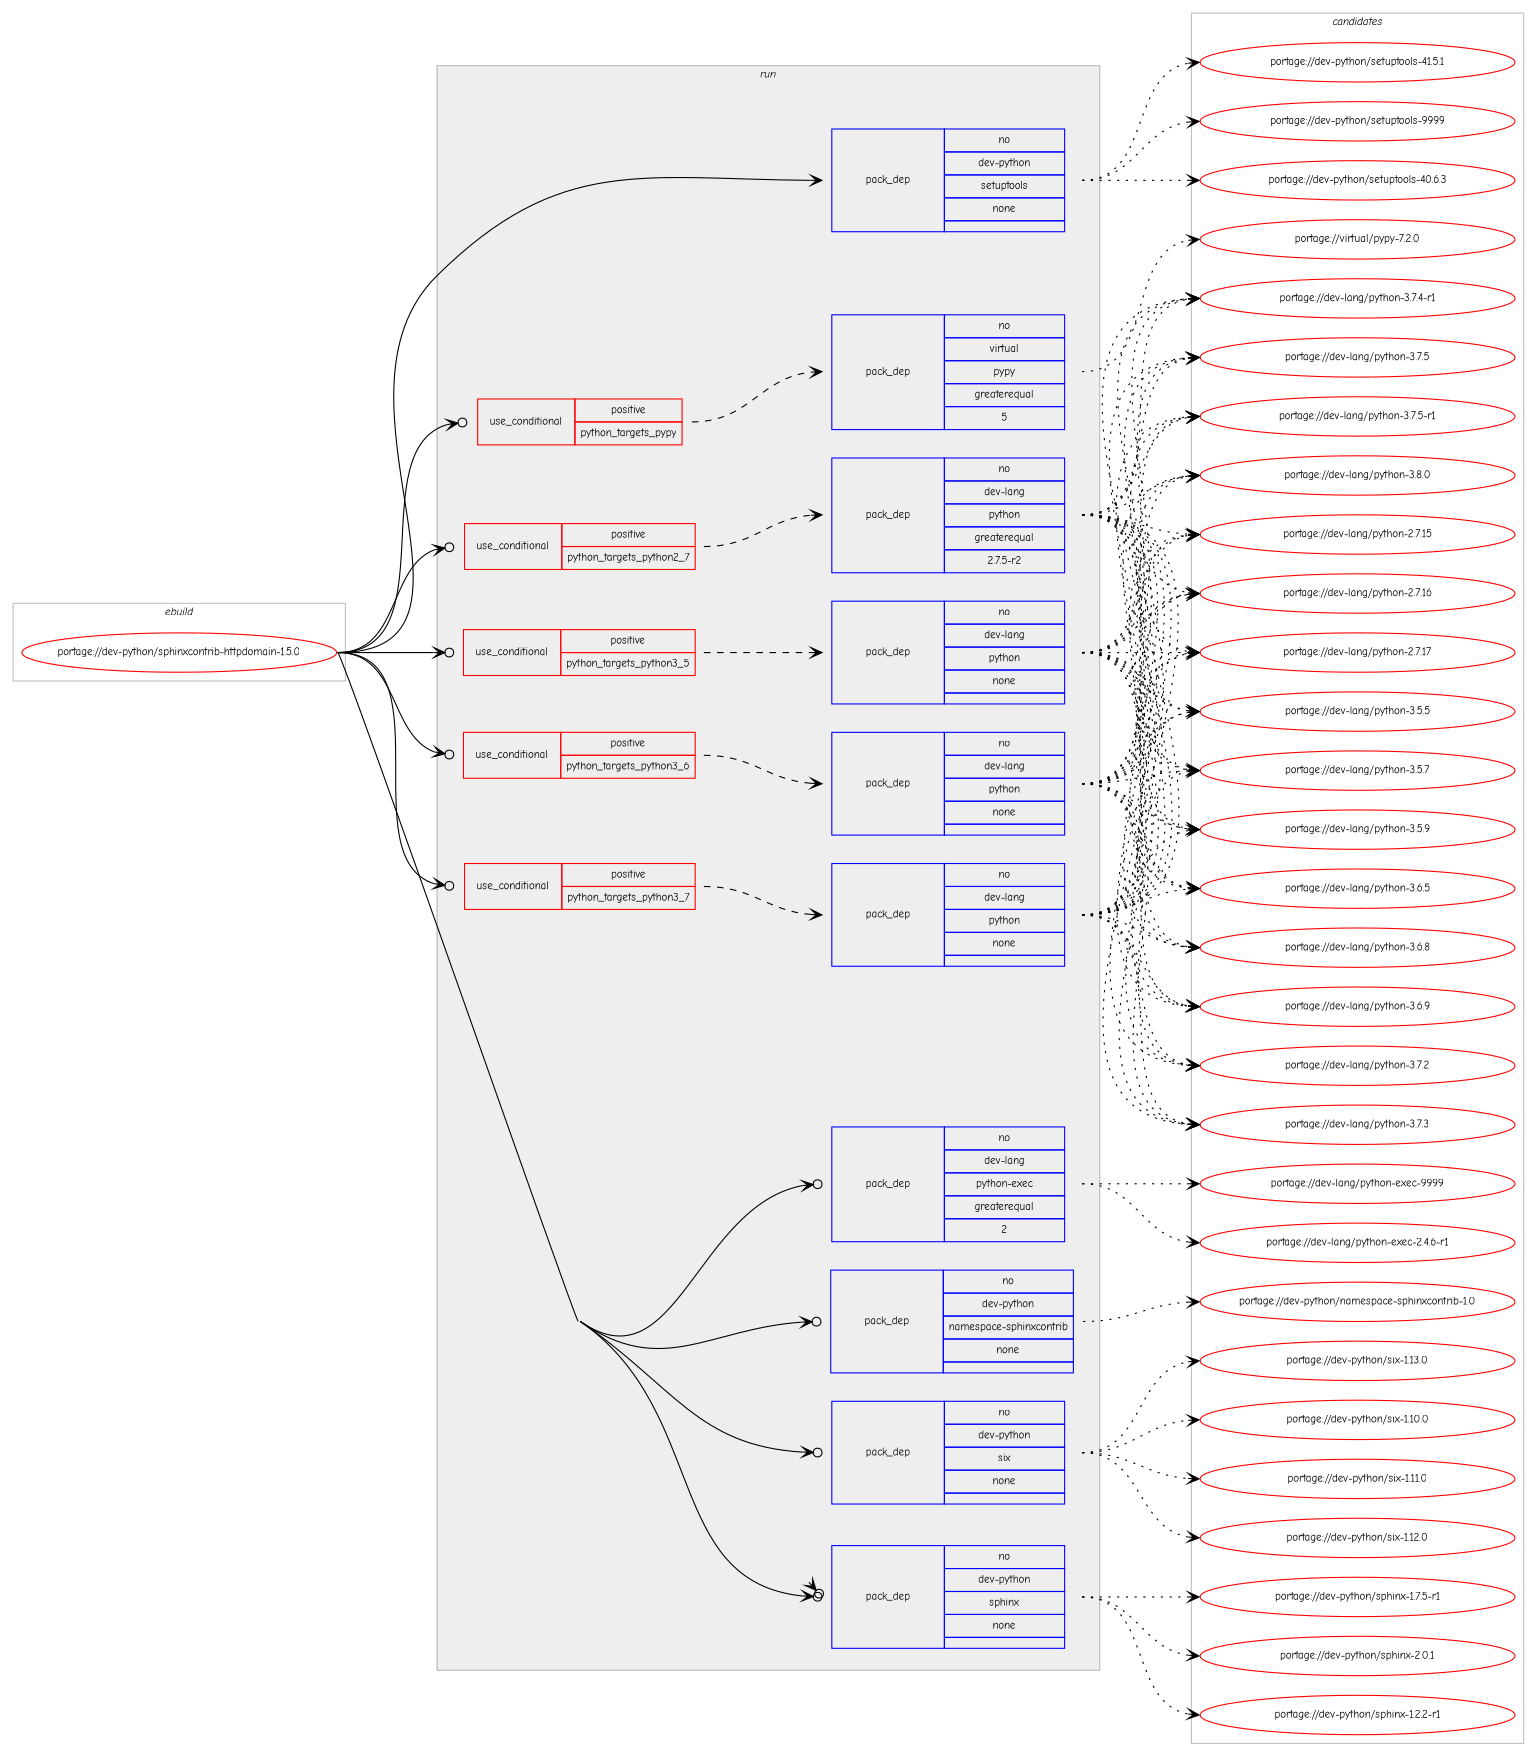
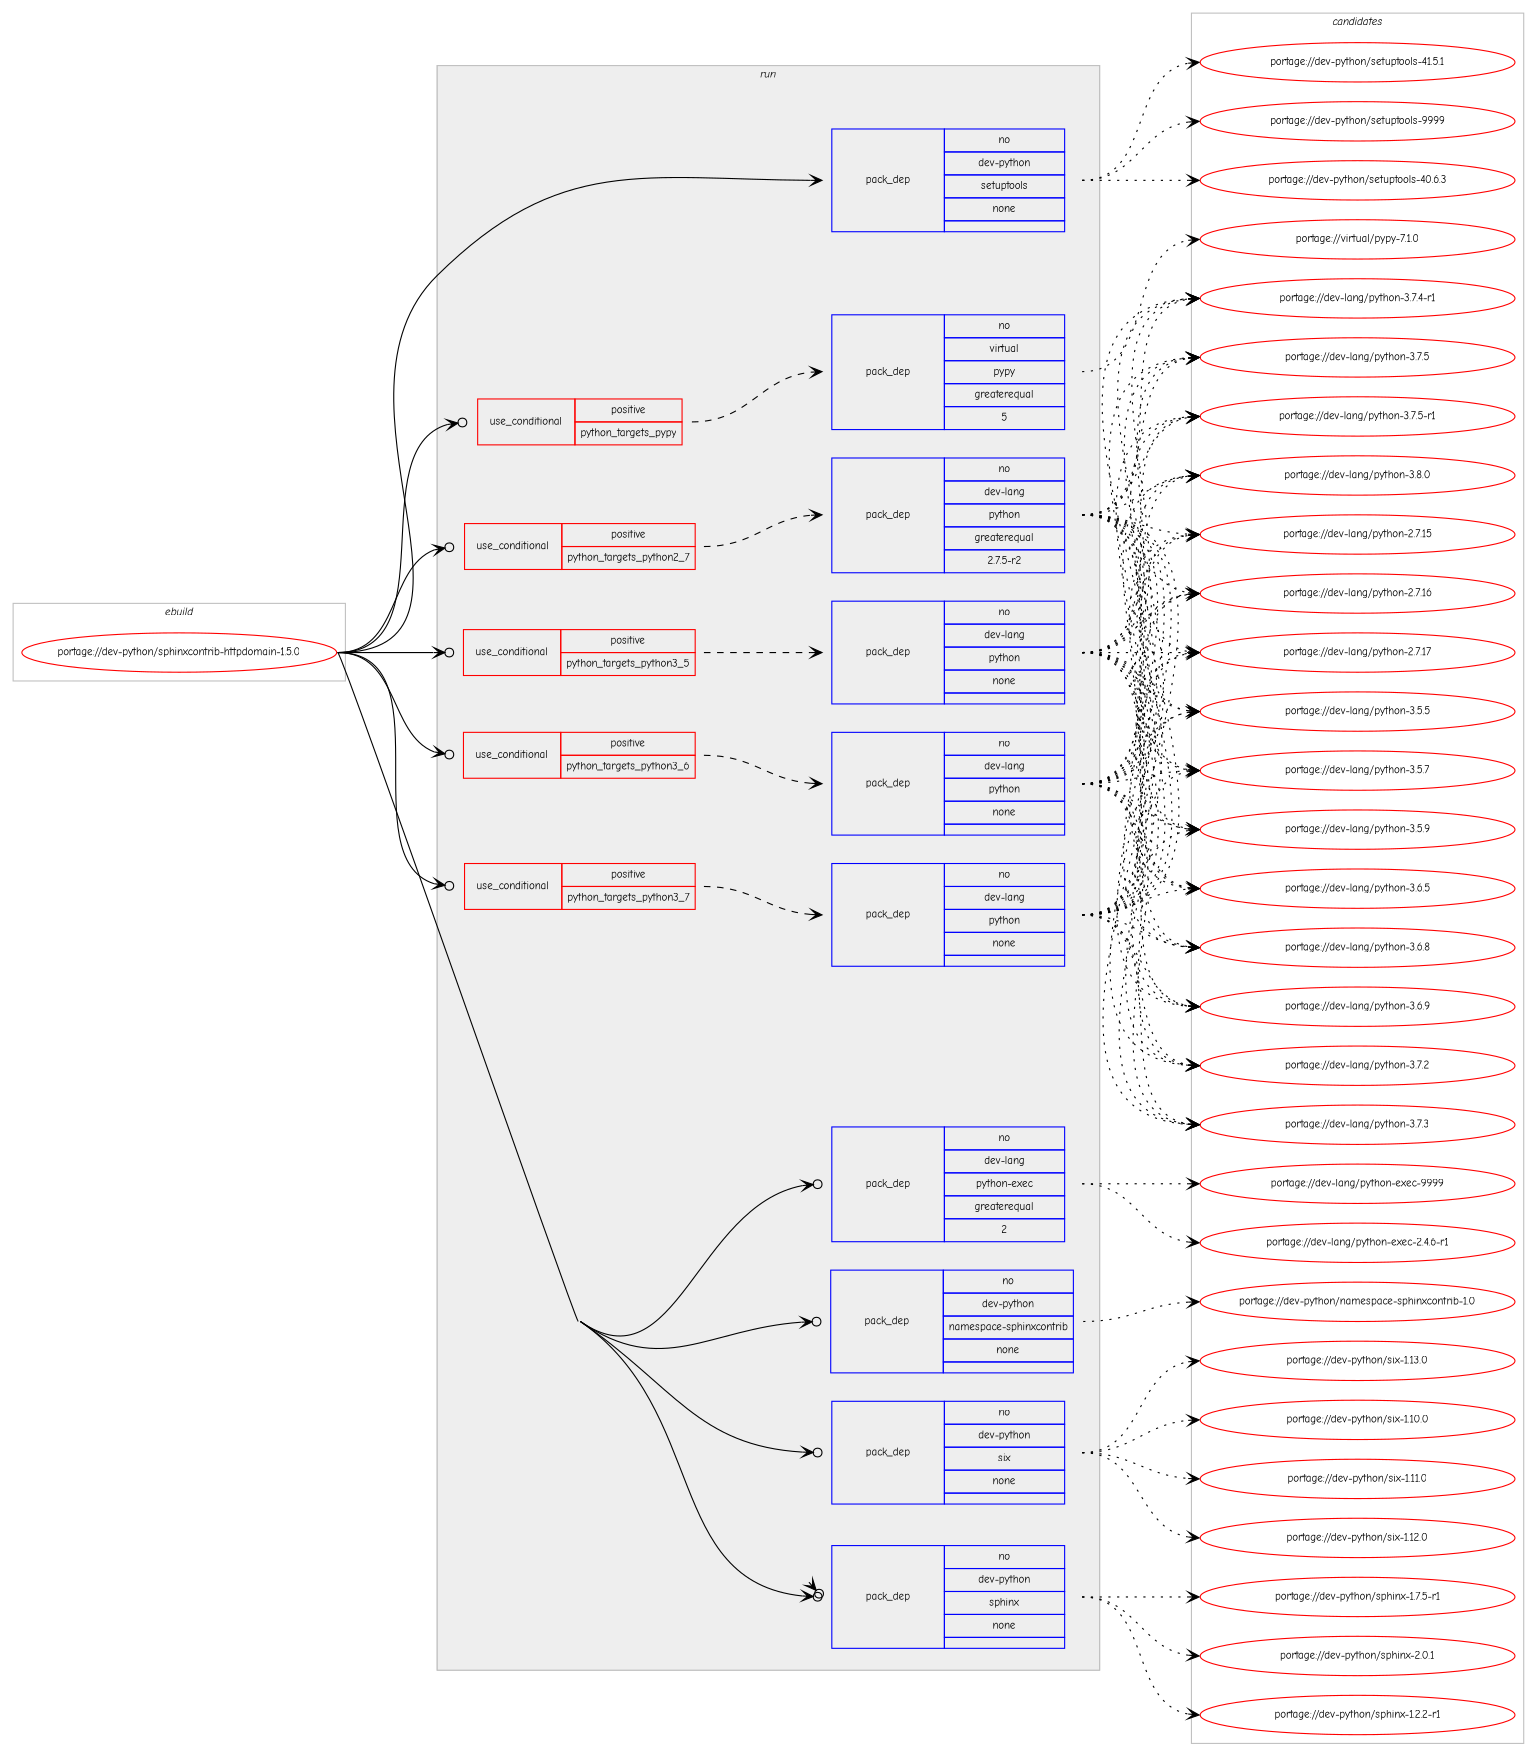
node "portage://virtual/pypy-7.2.0": label "portage://virtual/pypy-7.2.0" -> "portage://virtual/pypy-7.1.0"
